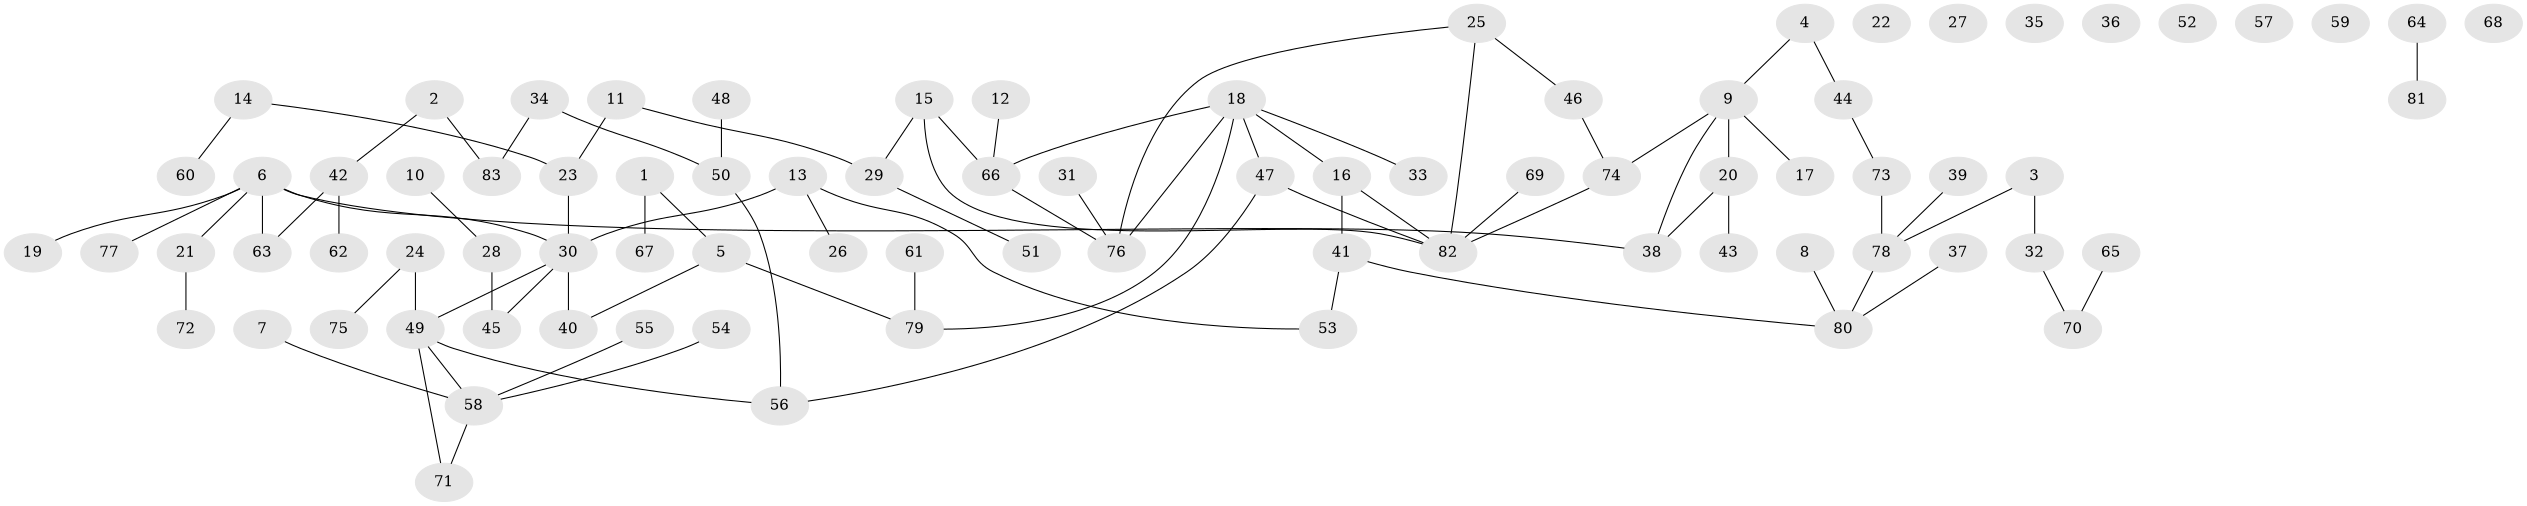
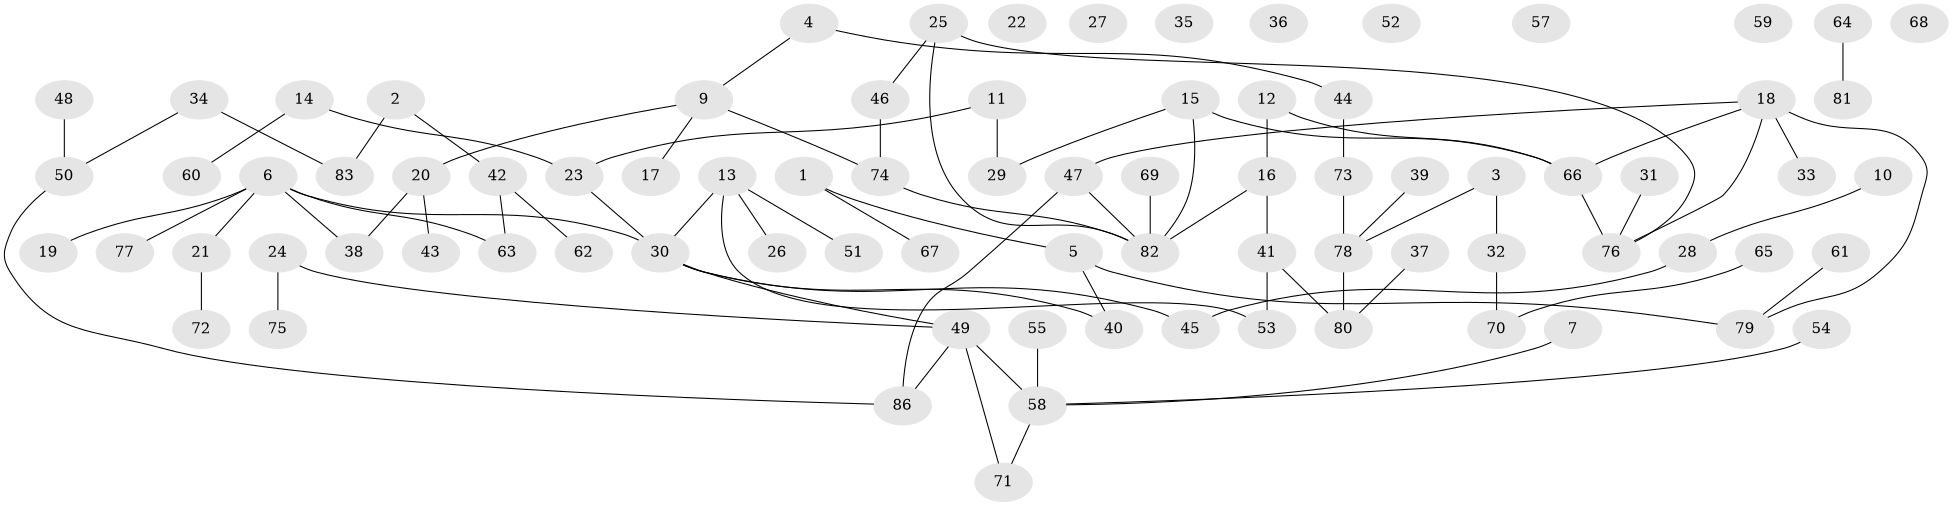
edge "18" -- "16": now "12" -- "16"
edge "9" -- "38": removed
edge "29" -- "51": now "13" -- "51"
node "8": removed
node "56": label "56" -> "86"
